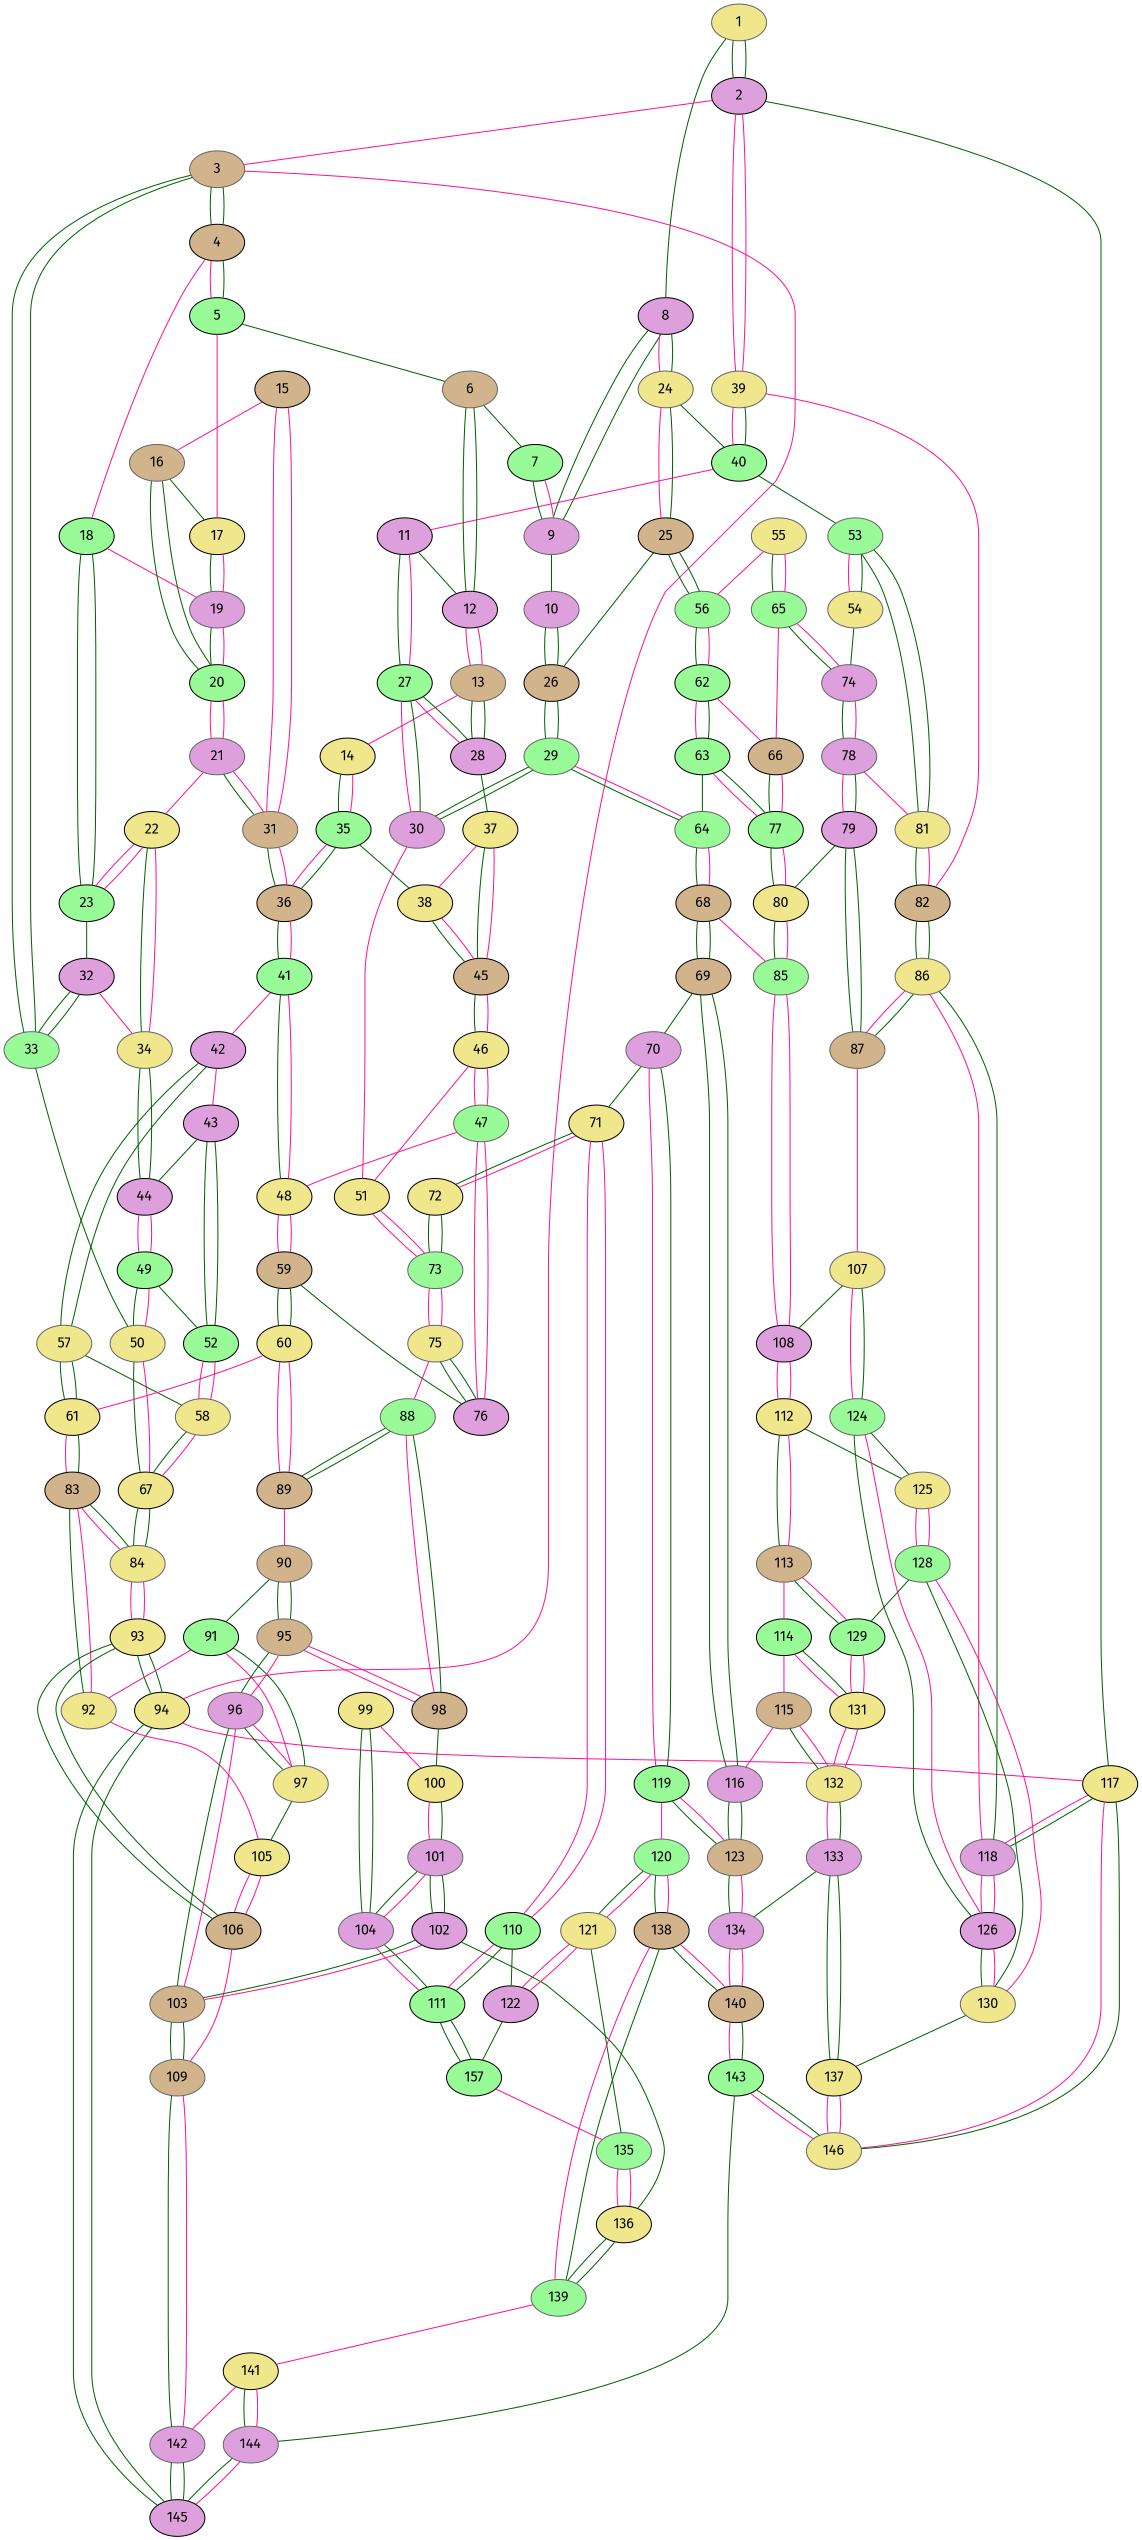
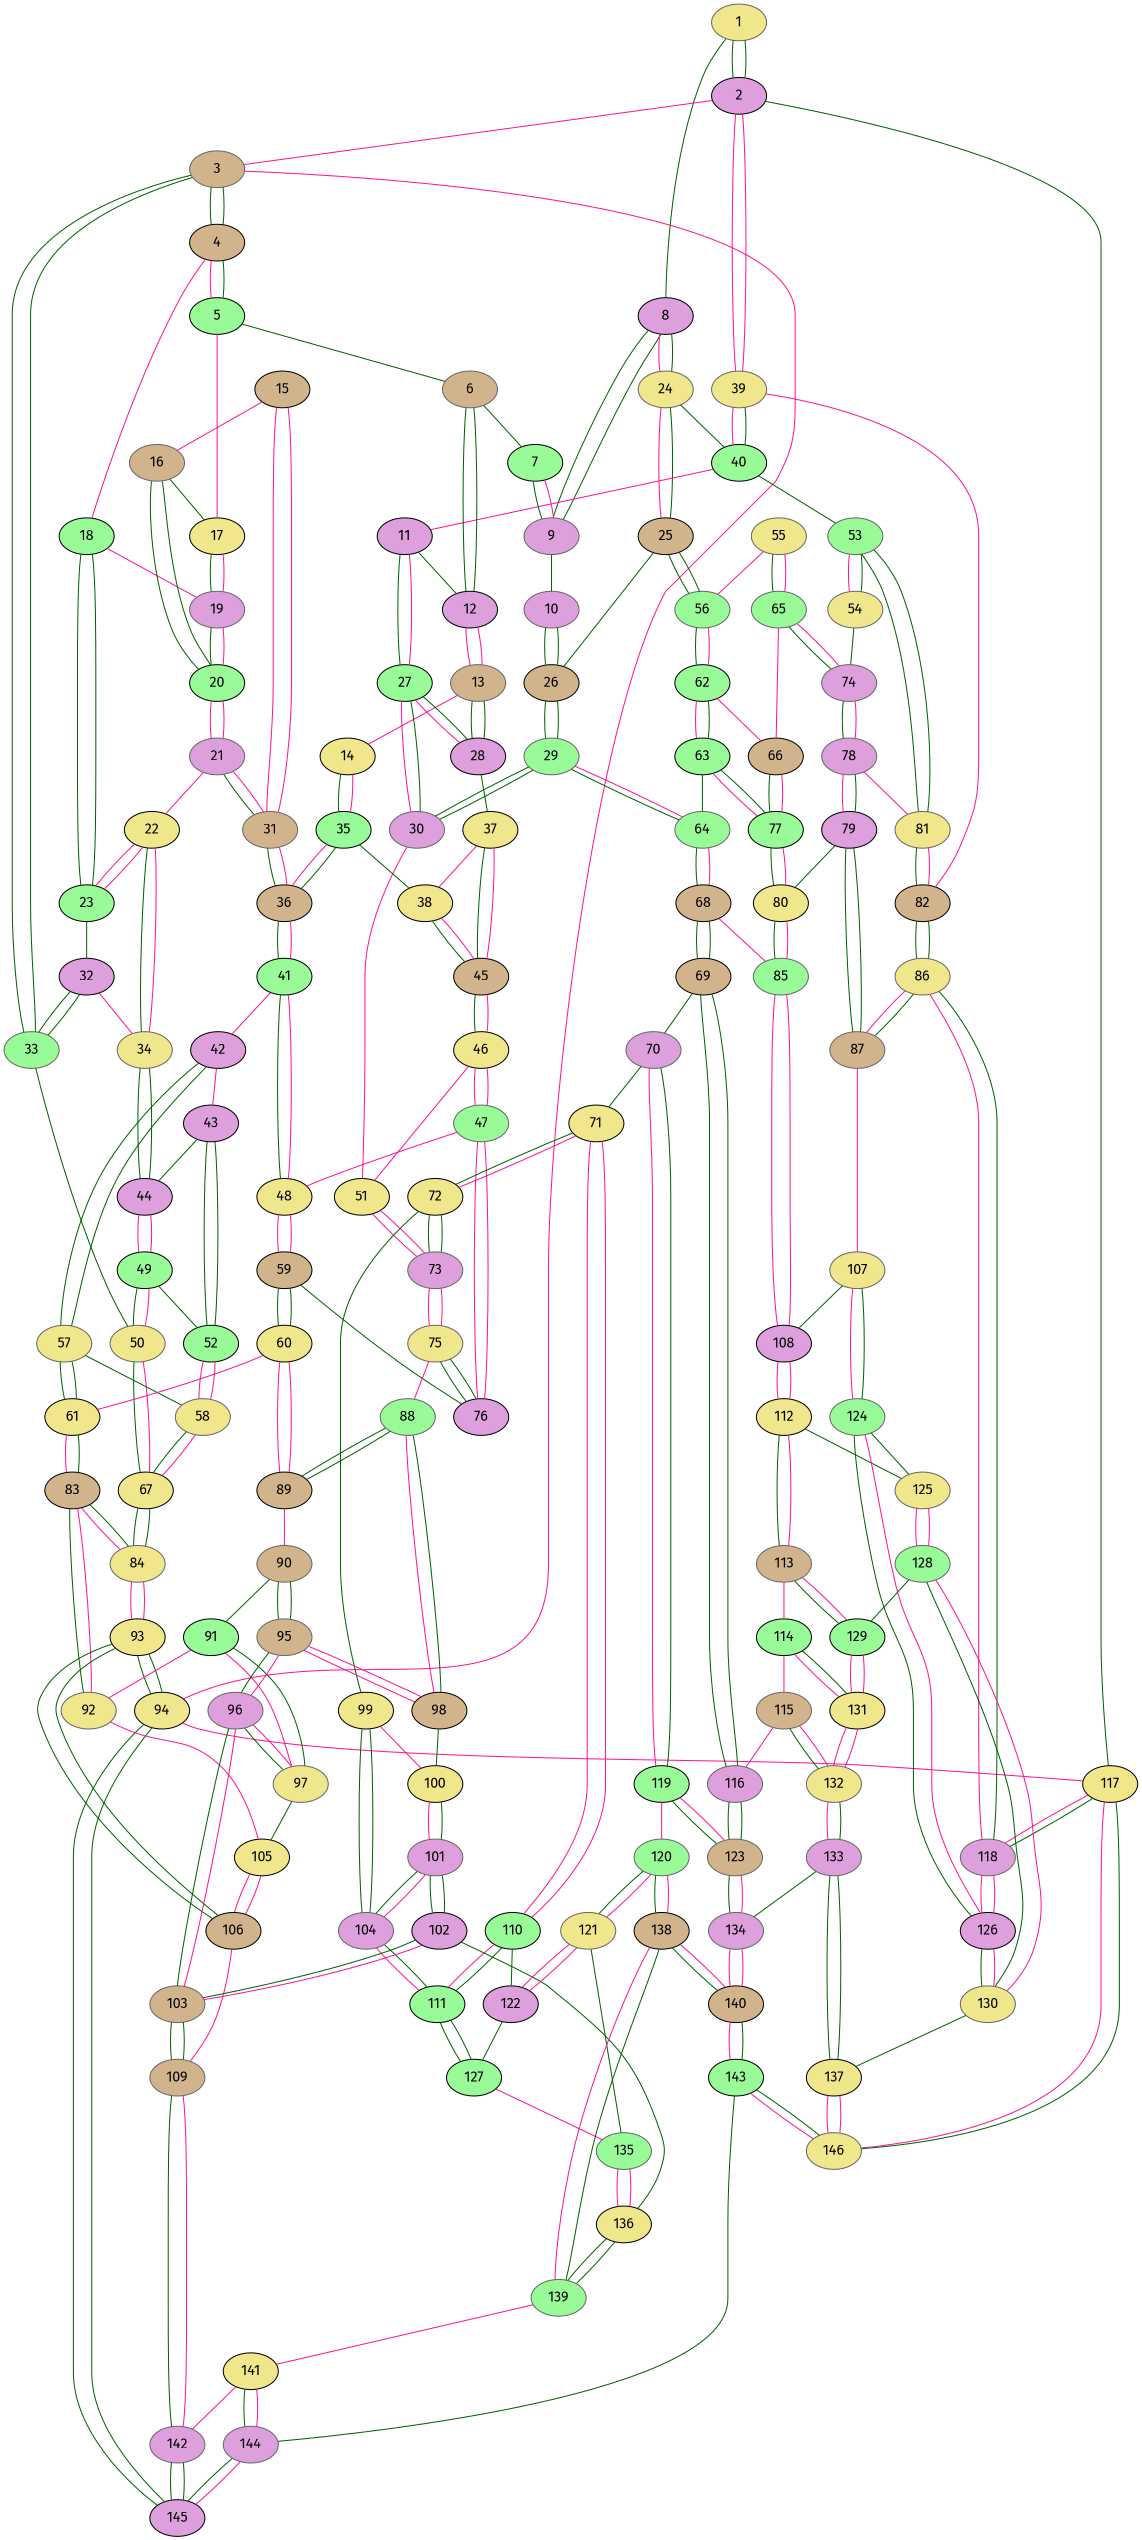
node "73": fillcolor palegreen -> plum
edge "72" -- "99": added
node "157": label "157" -> "127"
